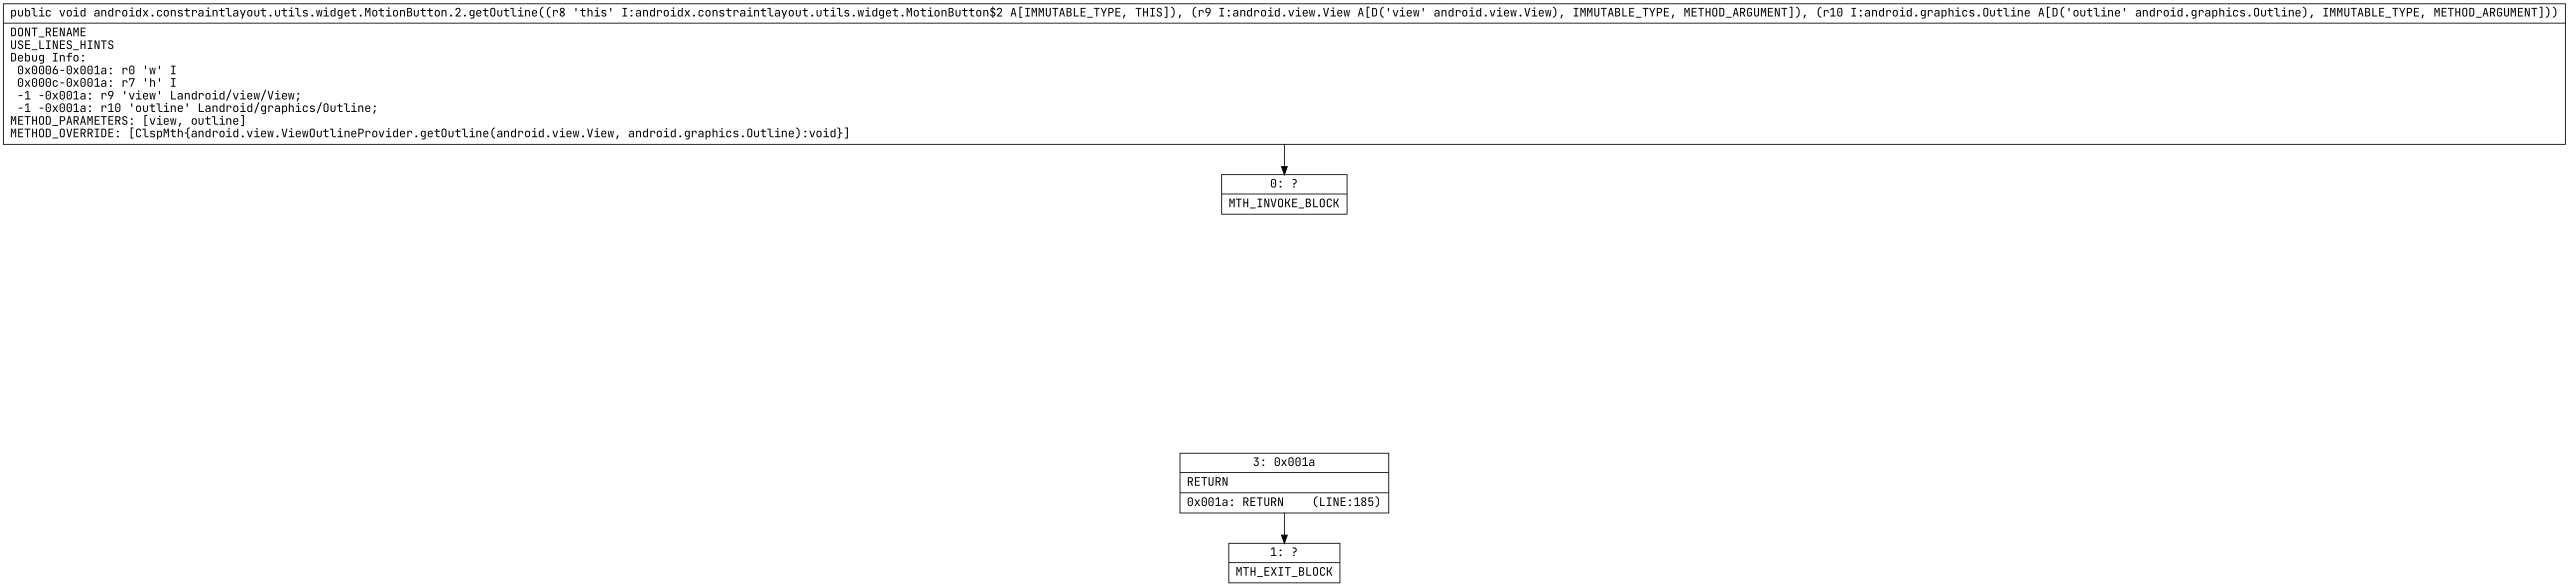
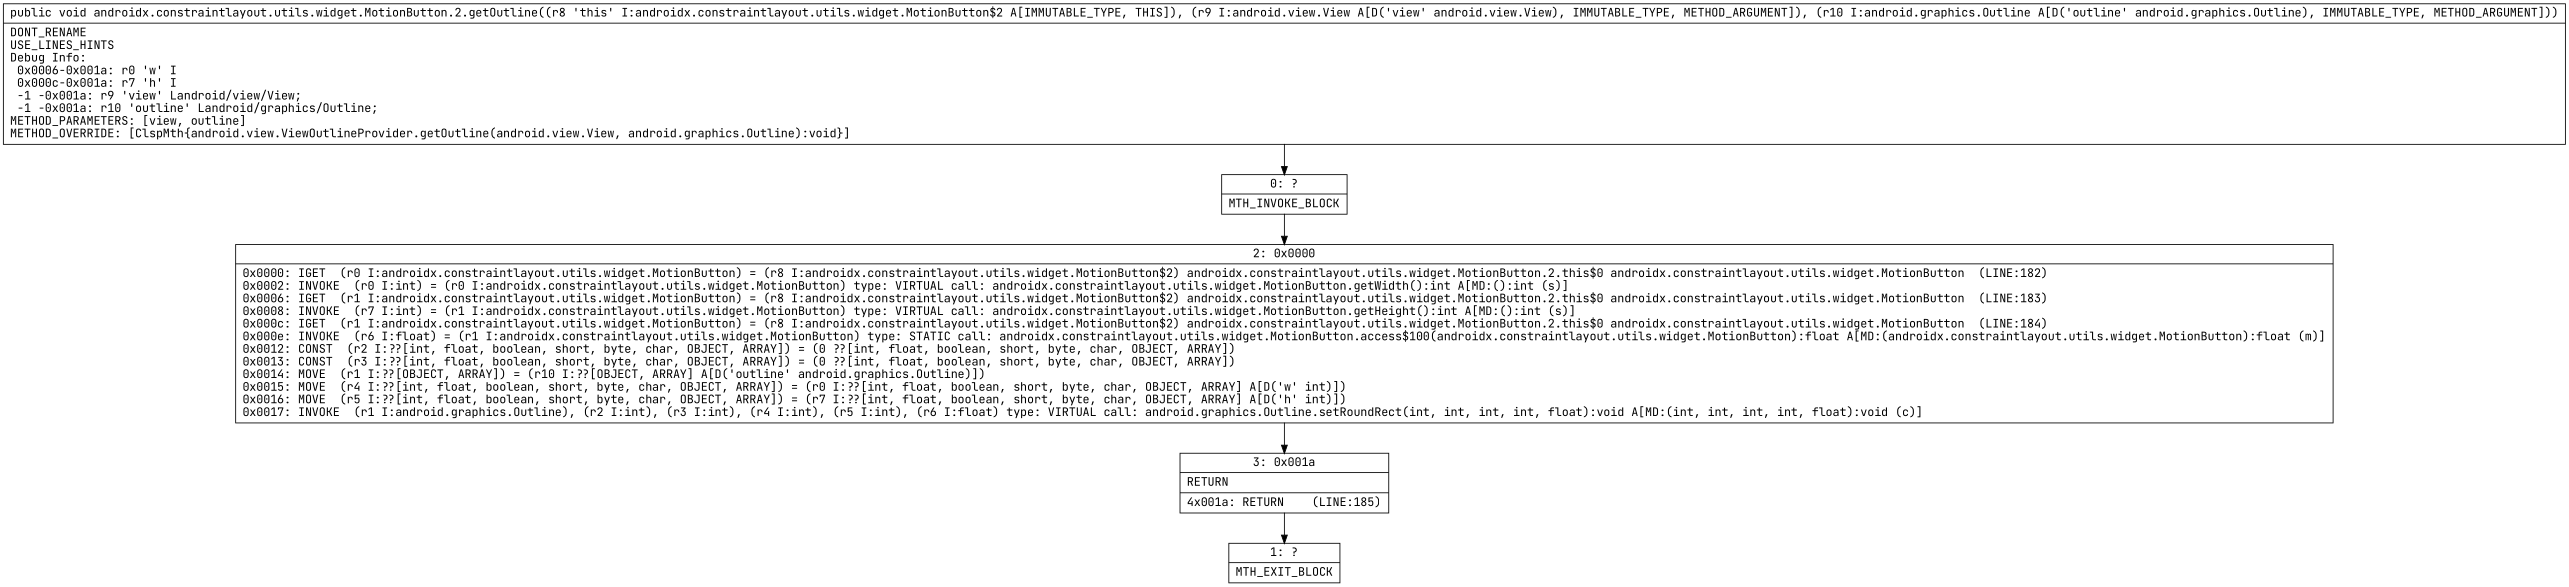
node "2: 0x0000": added
node "3: 0x001a": text "0x001a: RETURN    (LINE:185)" -> "4x001a: RETURN    (LINE:185)"
